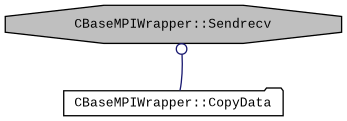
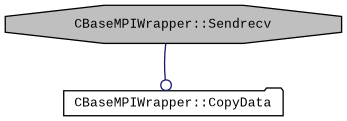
edge "CBaseMPIWrapper::CopyData" -> "CBaseMPIWrapper::Sendrecv": reversed
